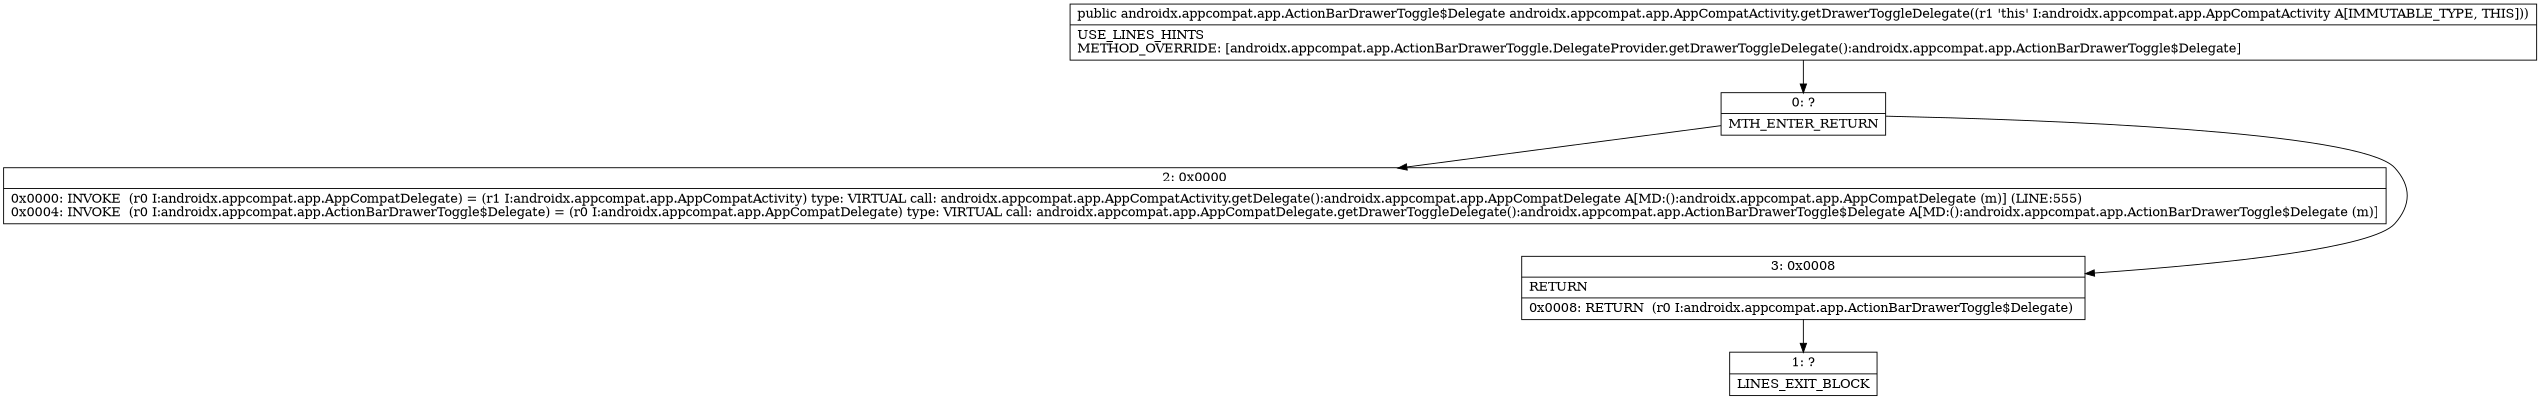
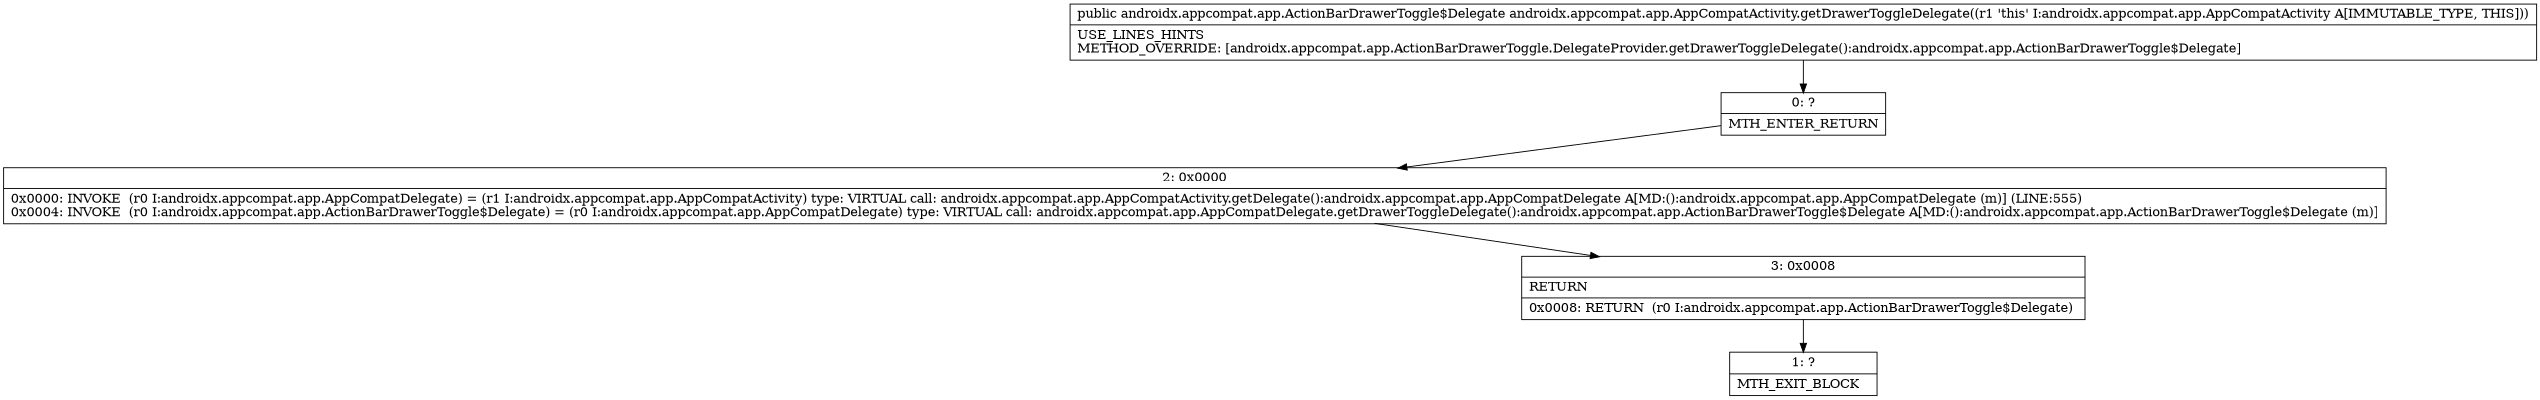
edge "0: ?" -> "3: 0x0008": now "2: 0x0000" -> "3: 0x0008"
node "1: ?": text "LINES_EXIT_BLOCK" -> "MTH_EXIT_BLOCK"
